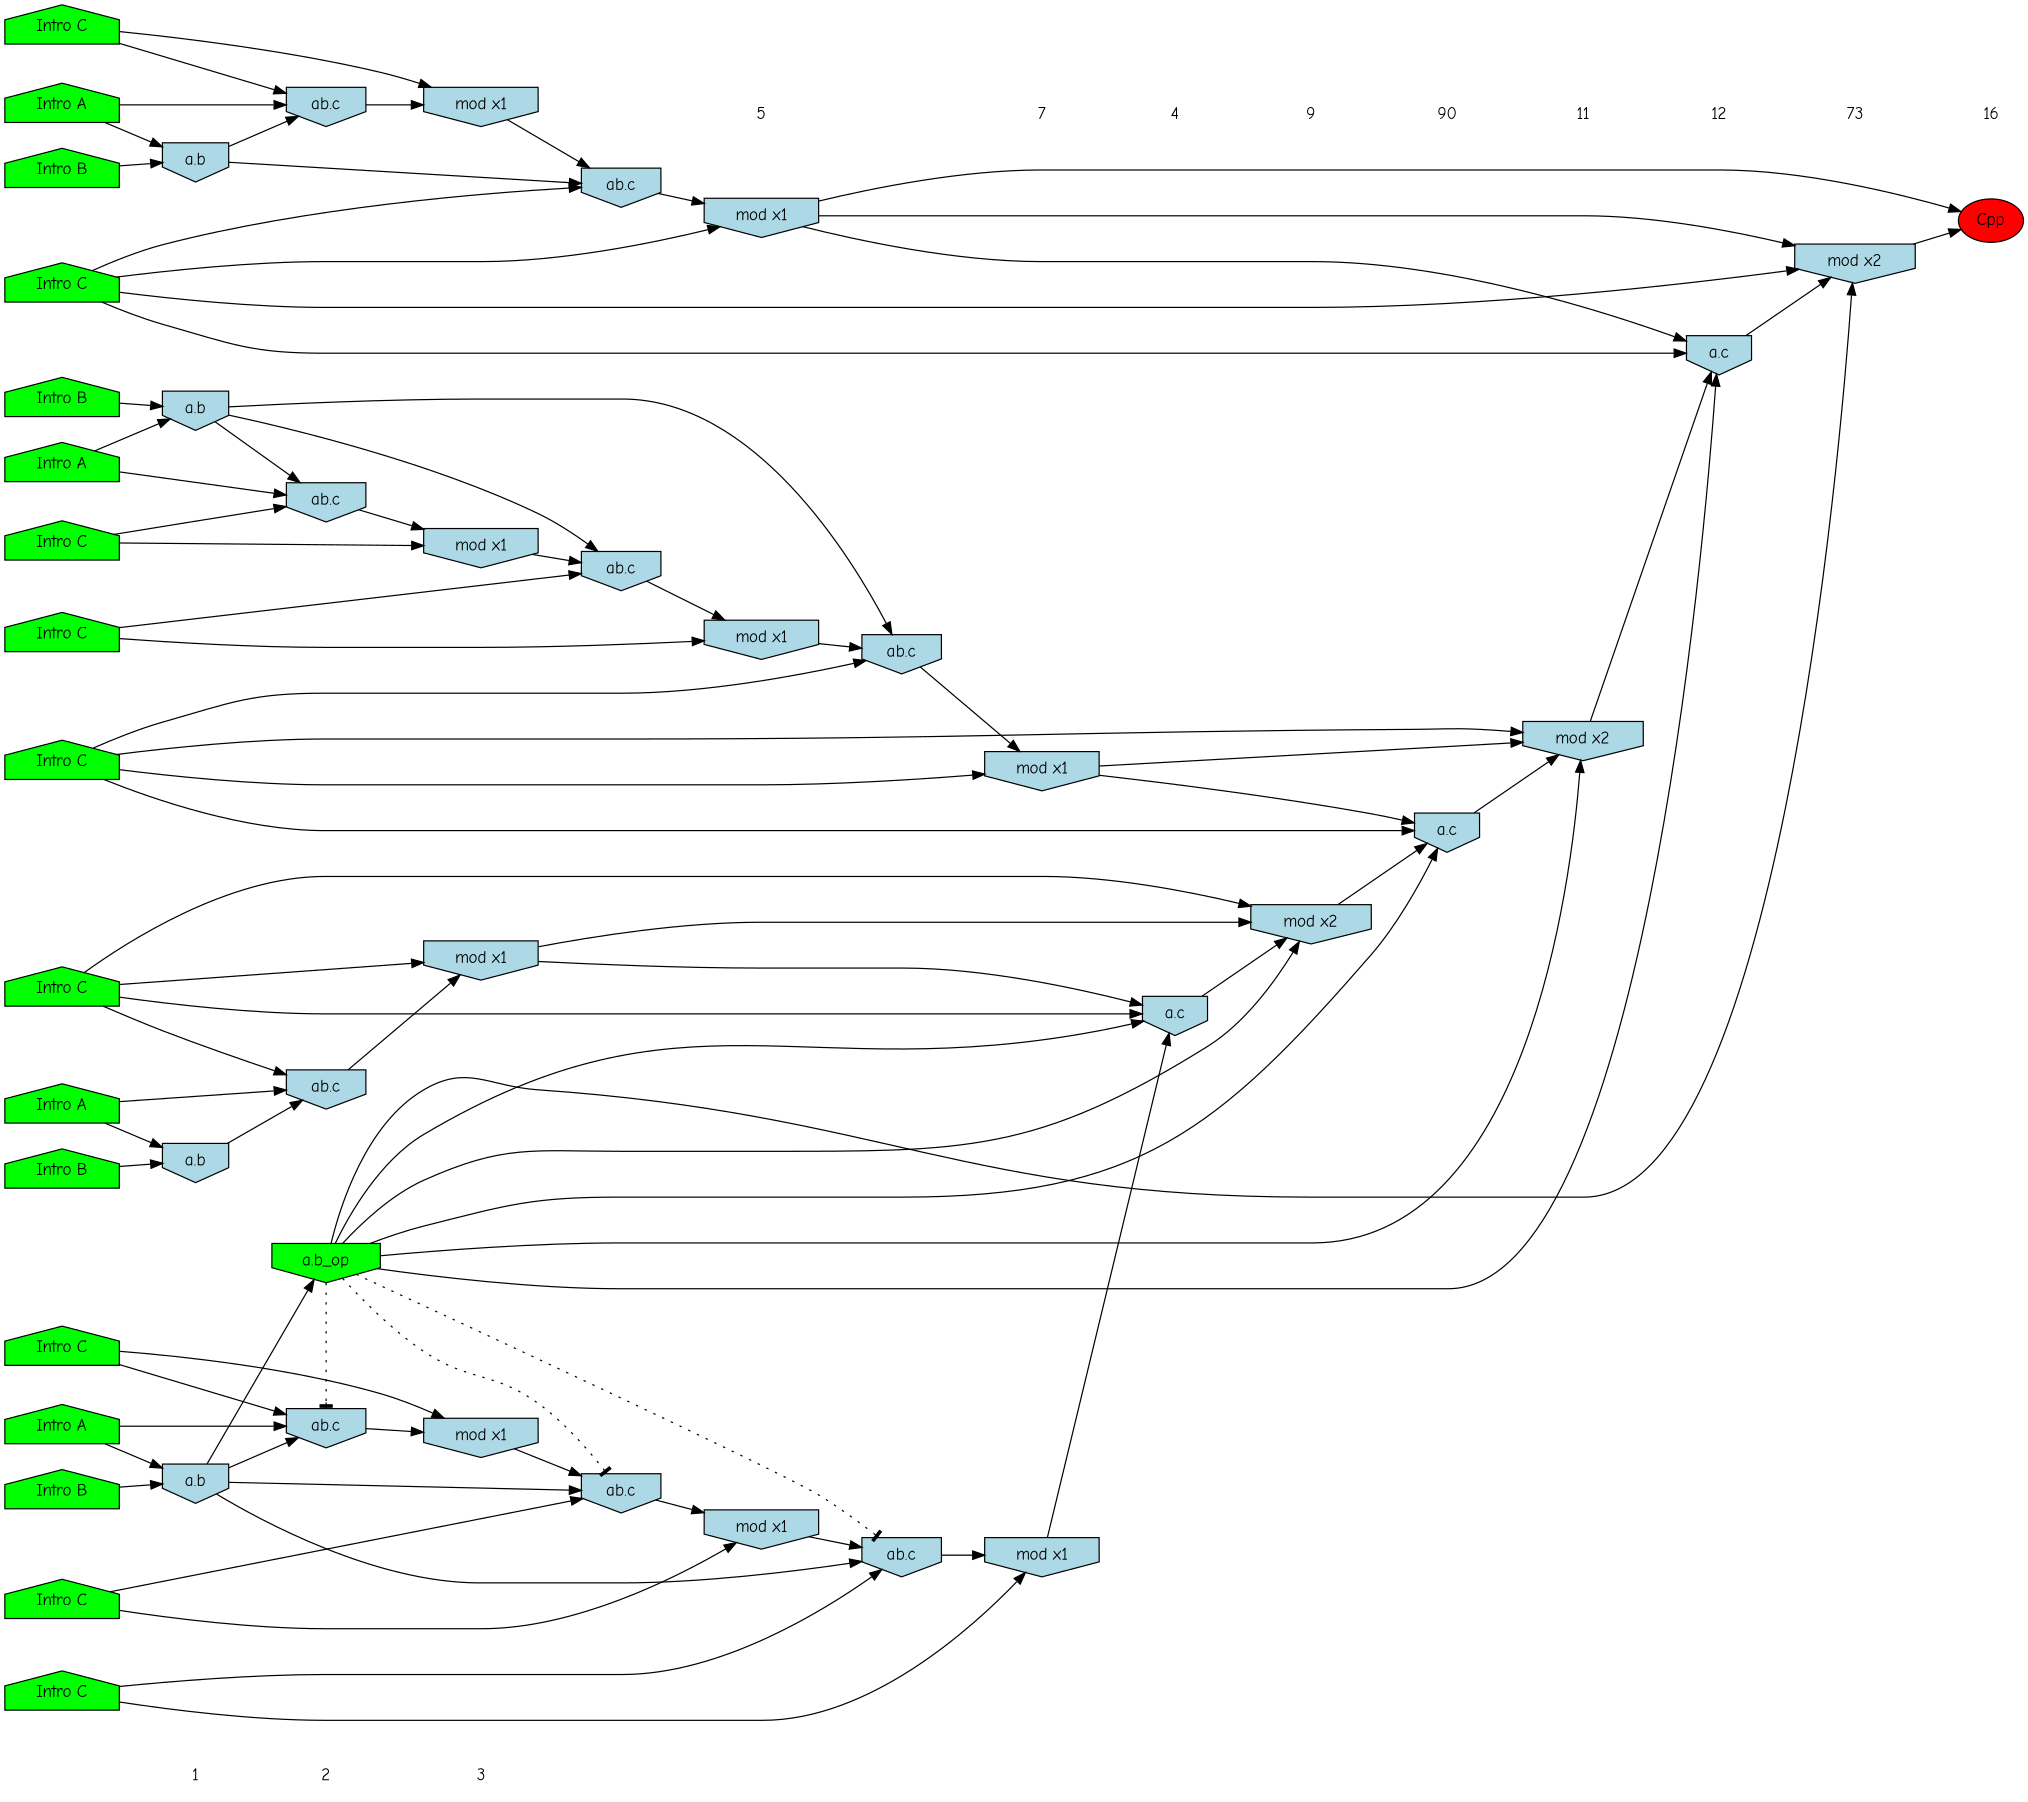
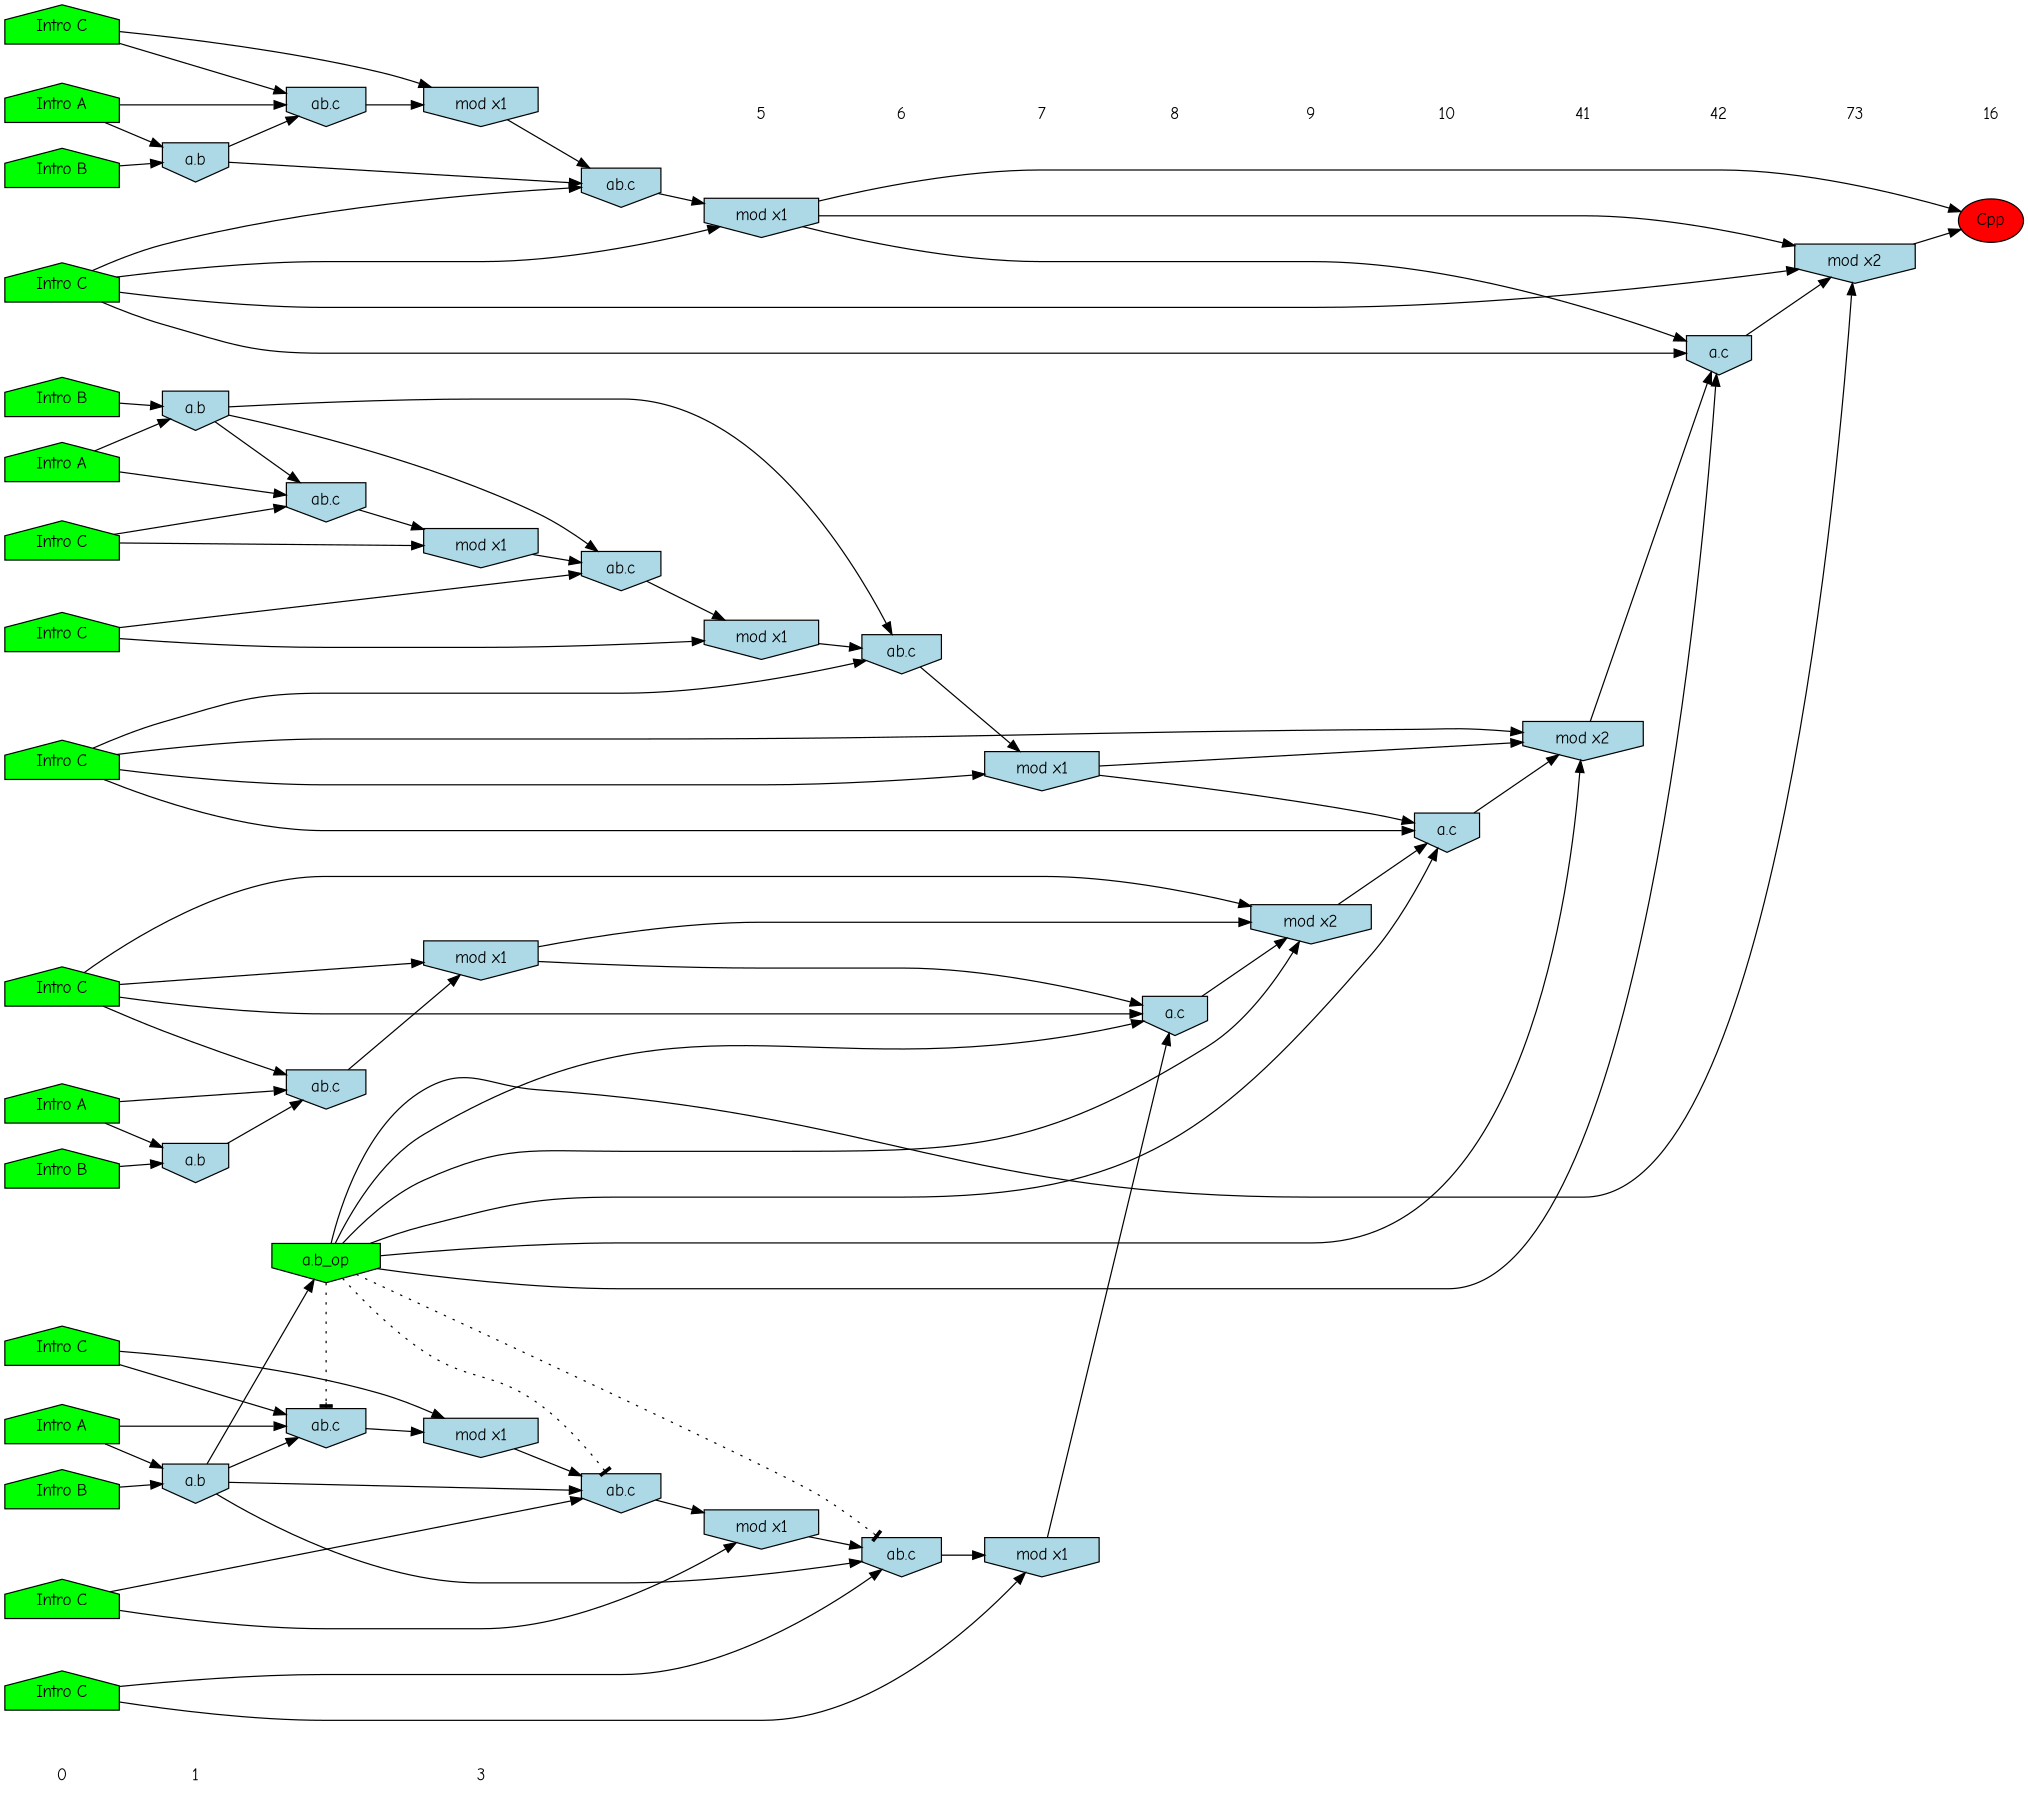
node "6": added
node "4": label "4" -> "8"
node "90": label "90" -> "10"
node "11": label "11" -> "41"
node "12": label "12" -> "42"
node "0": added
node "2": removed
